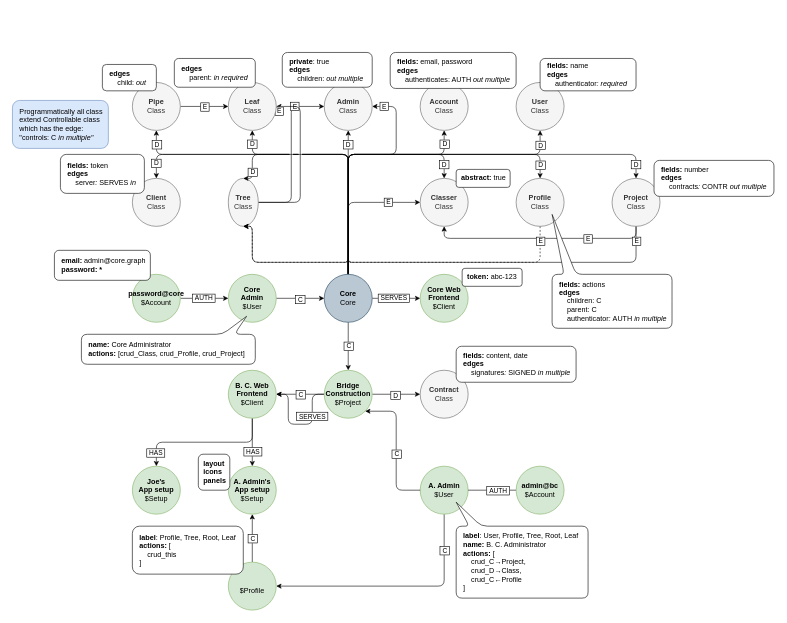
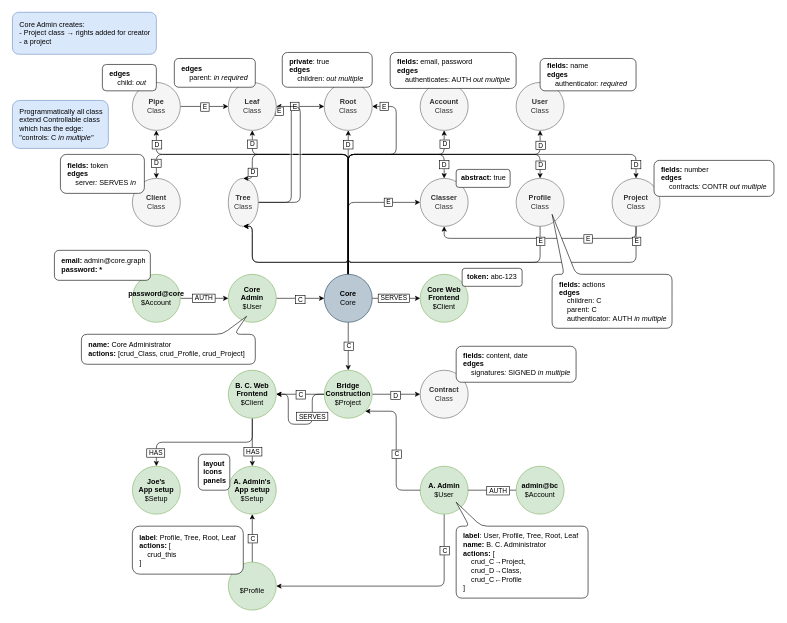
node "Core Admin creates: - Project class → rights added for creator - a project": added
node "Admin Class": label "Admin Class" -> "Root Class"
edge "Profile Class" -> "Tree Class": style dashed -> solid
